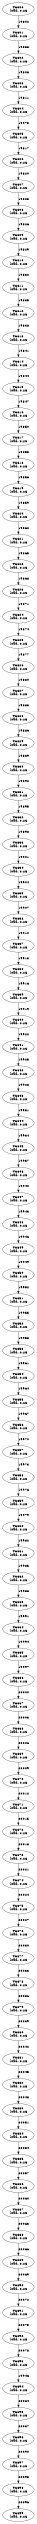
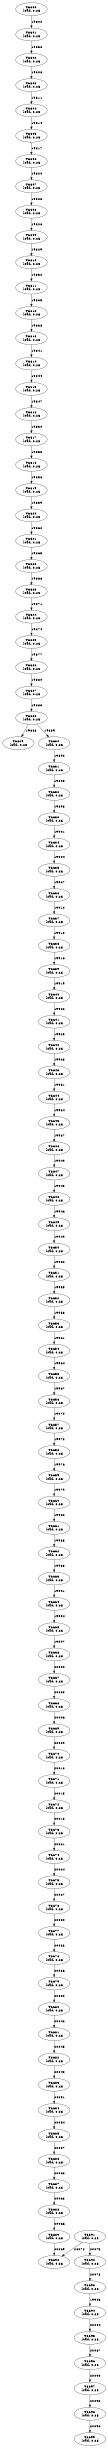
edge "T6604 load: 0.25" -> "T6605 load: 0.25": label "19973" -> "19814"
edge "T6629 load: 0.25" -> "T6630 load: 0.25": now "T6628 load: 0.25" -> "T6630 load: 0.25"
edge "T6690 load: 0.25" -> "T6691 load: 0.25": reversed
